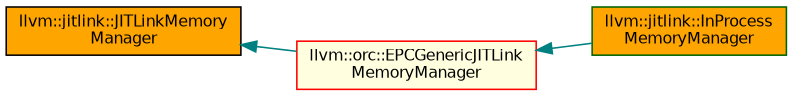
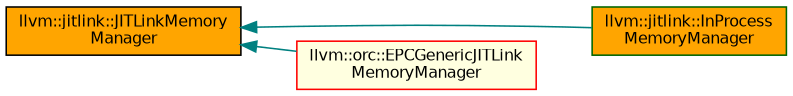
edge "llvm::jitlink::InProcess MemoryManager" -> "llvm::orc::EPCGenericJITLink MemoryManager": now "llvm::jitlink::InProcess MemoryManager" -> "llvm::jitlink::JITLinkMemory Manager"
